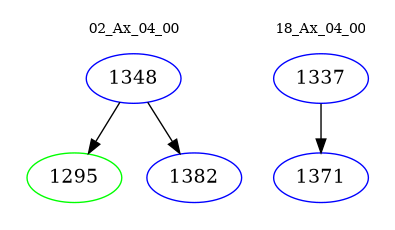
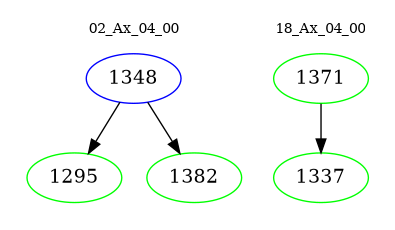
node "1337": color blue -> green
edge "1337" -> "1371": reversed
node "1382": color blue -> green
node "1371": color blue -> green
